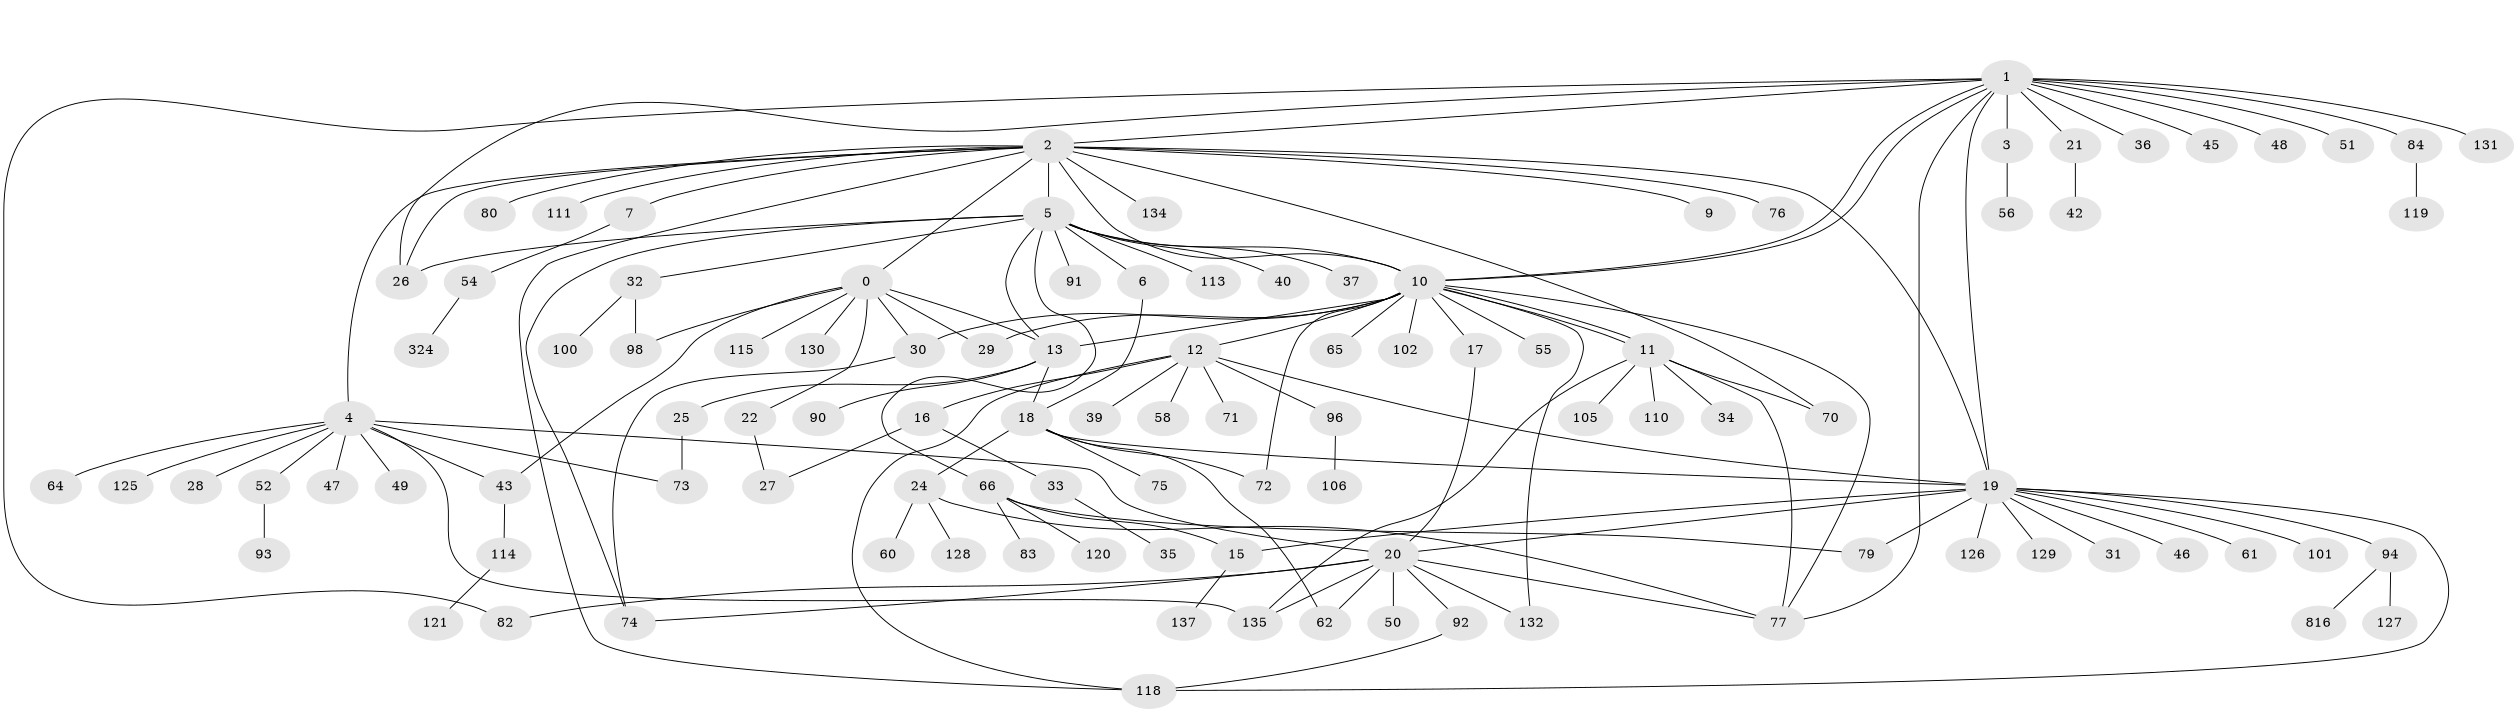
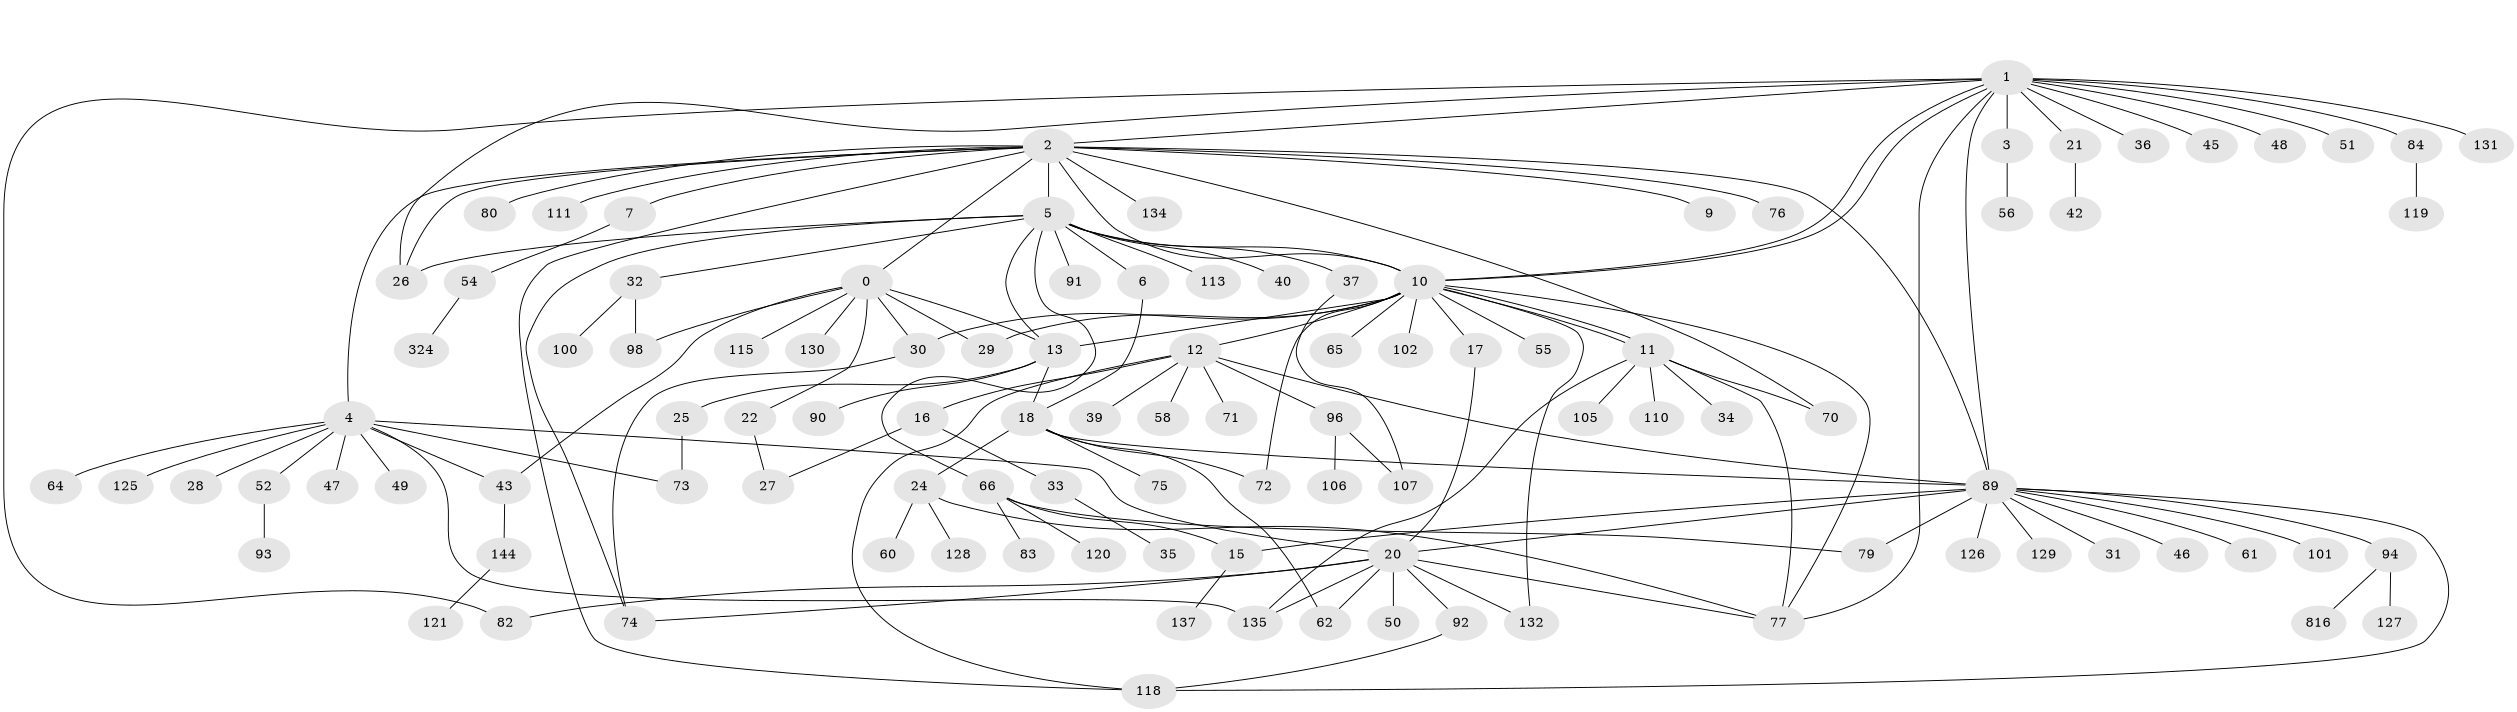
node "107": added
node "19": label "19" -> "89"
node "114": label "114" -> "144"
